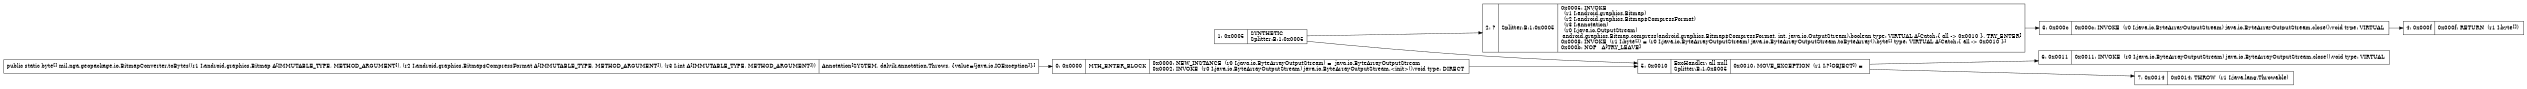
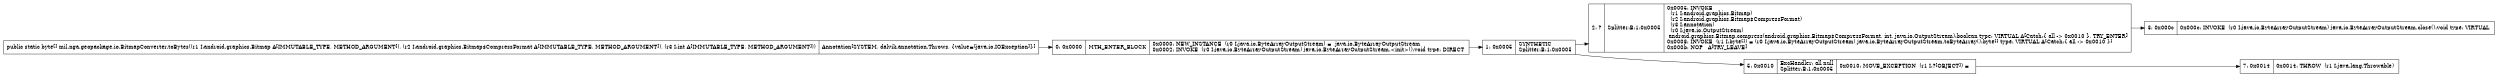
node "4: 0x000f": removed
node "6: 0x0011": removed
edge "0: 0x0000" -> "5: 0x0010": now "0: 0x0000" -> "1: 0x0005"
node "5: 0x0010": text "Splitter:B:1:0x8005" -> "Splitter:B:1:0x0005"
